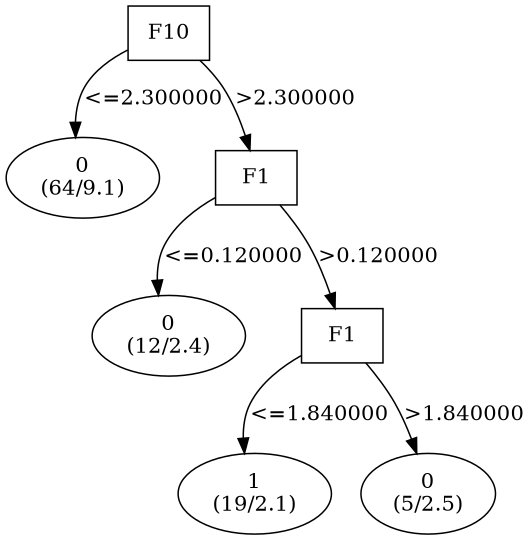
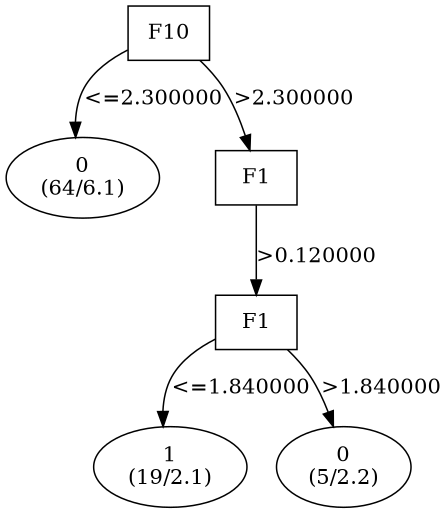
node "0 (64/9.1)": label "0 (64/9.1)" -> "0 (64/6.1)"
node "0 (12/2.4)": removed
node "0 (5/2.5)": label "0 (5/2.5)" -> "0 (5/2.2)"
